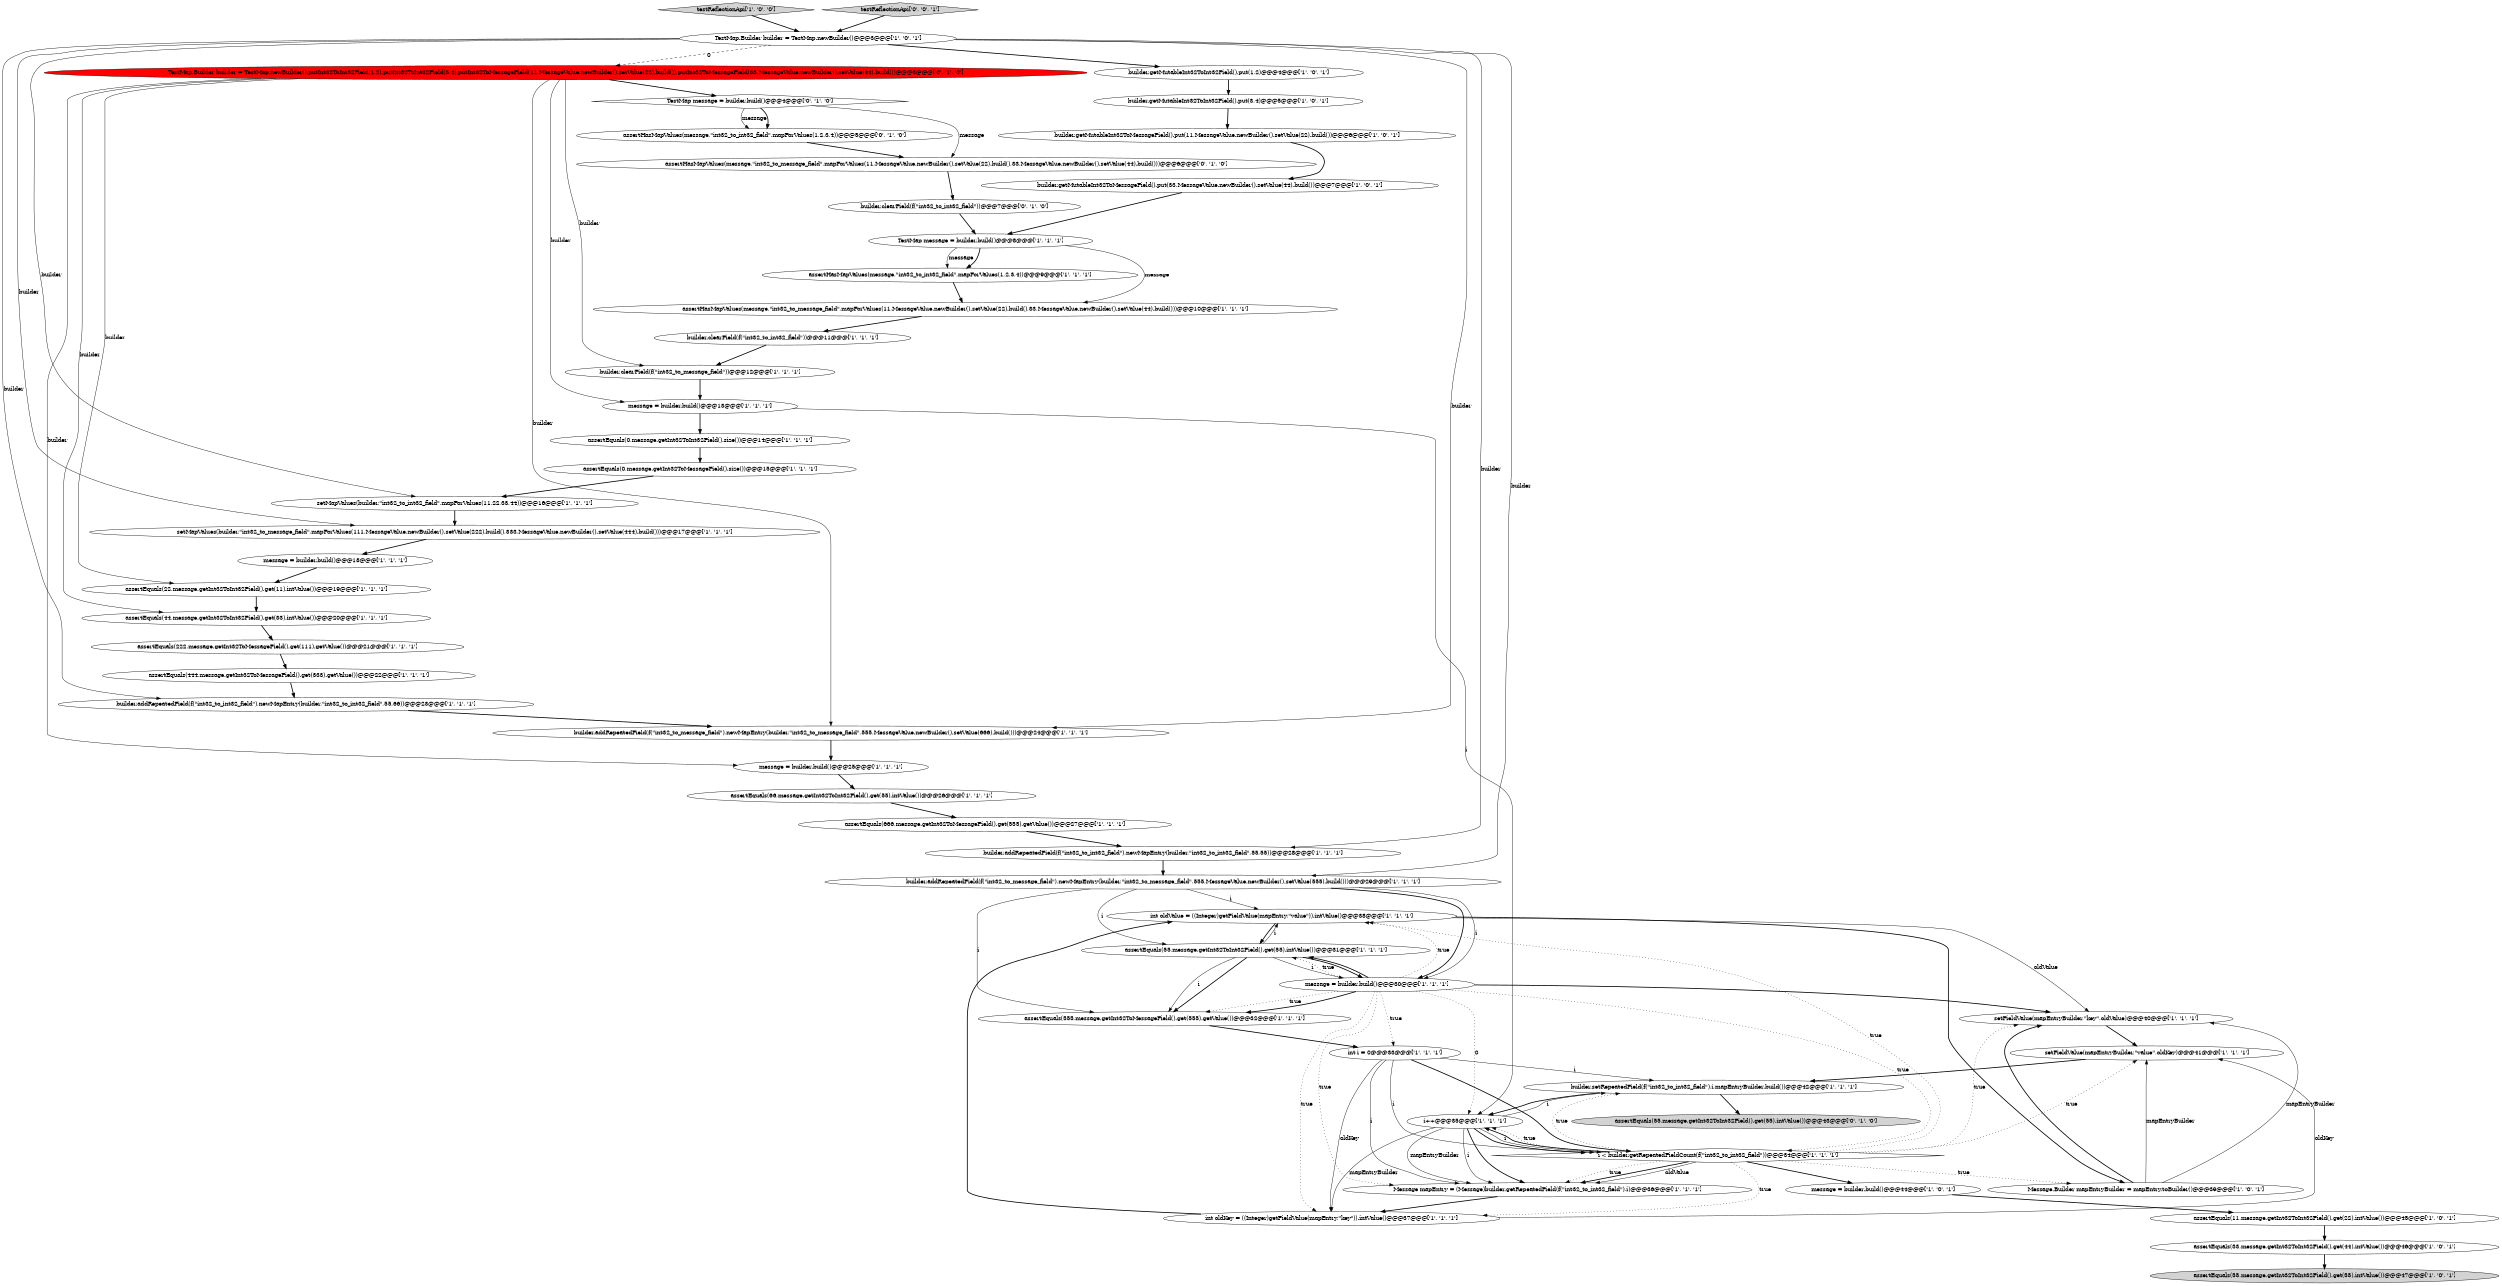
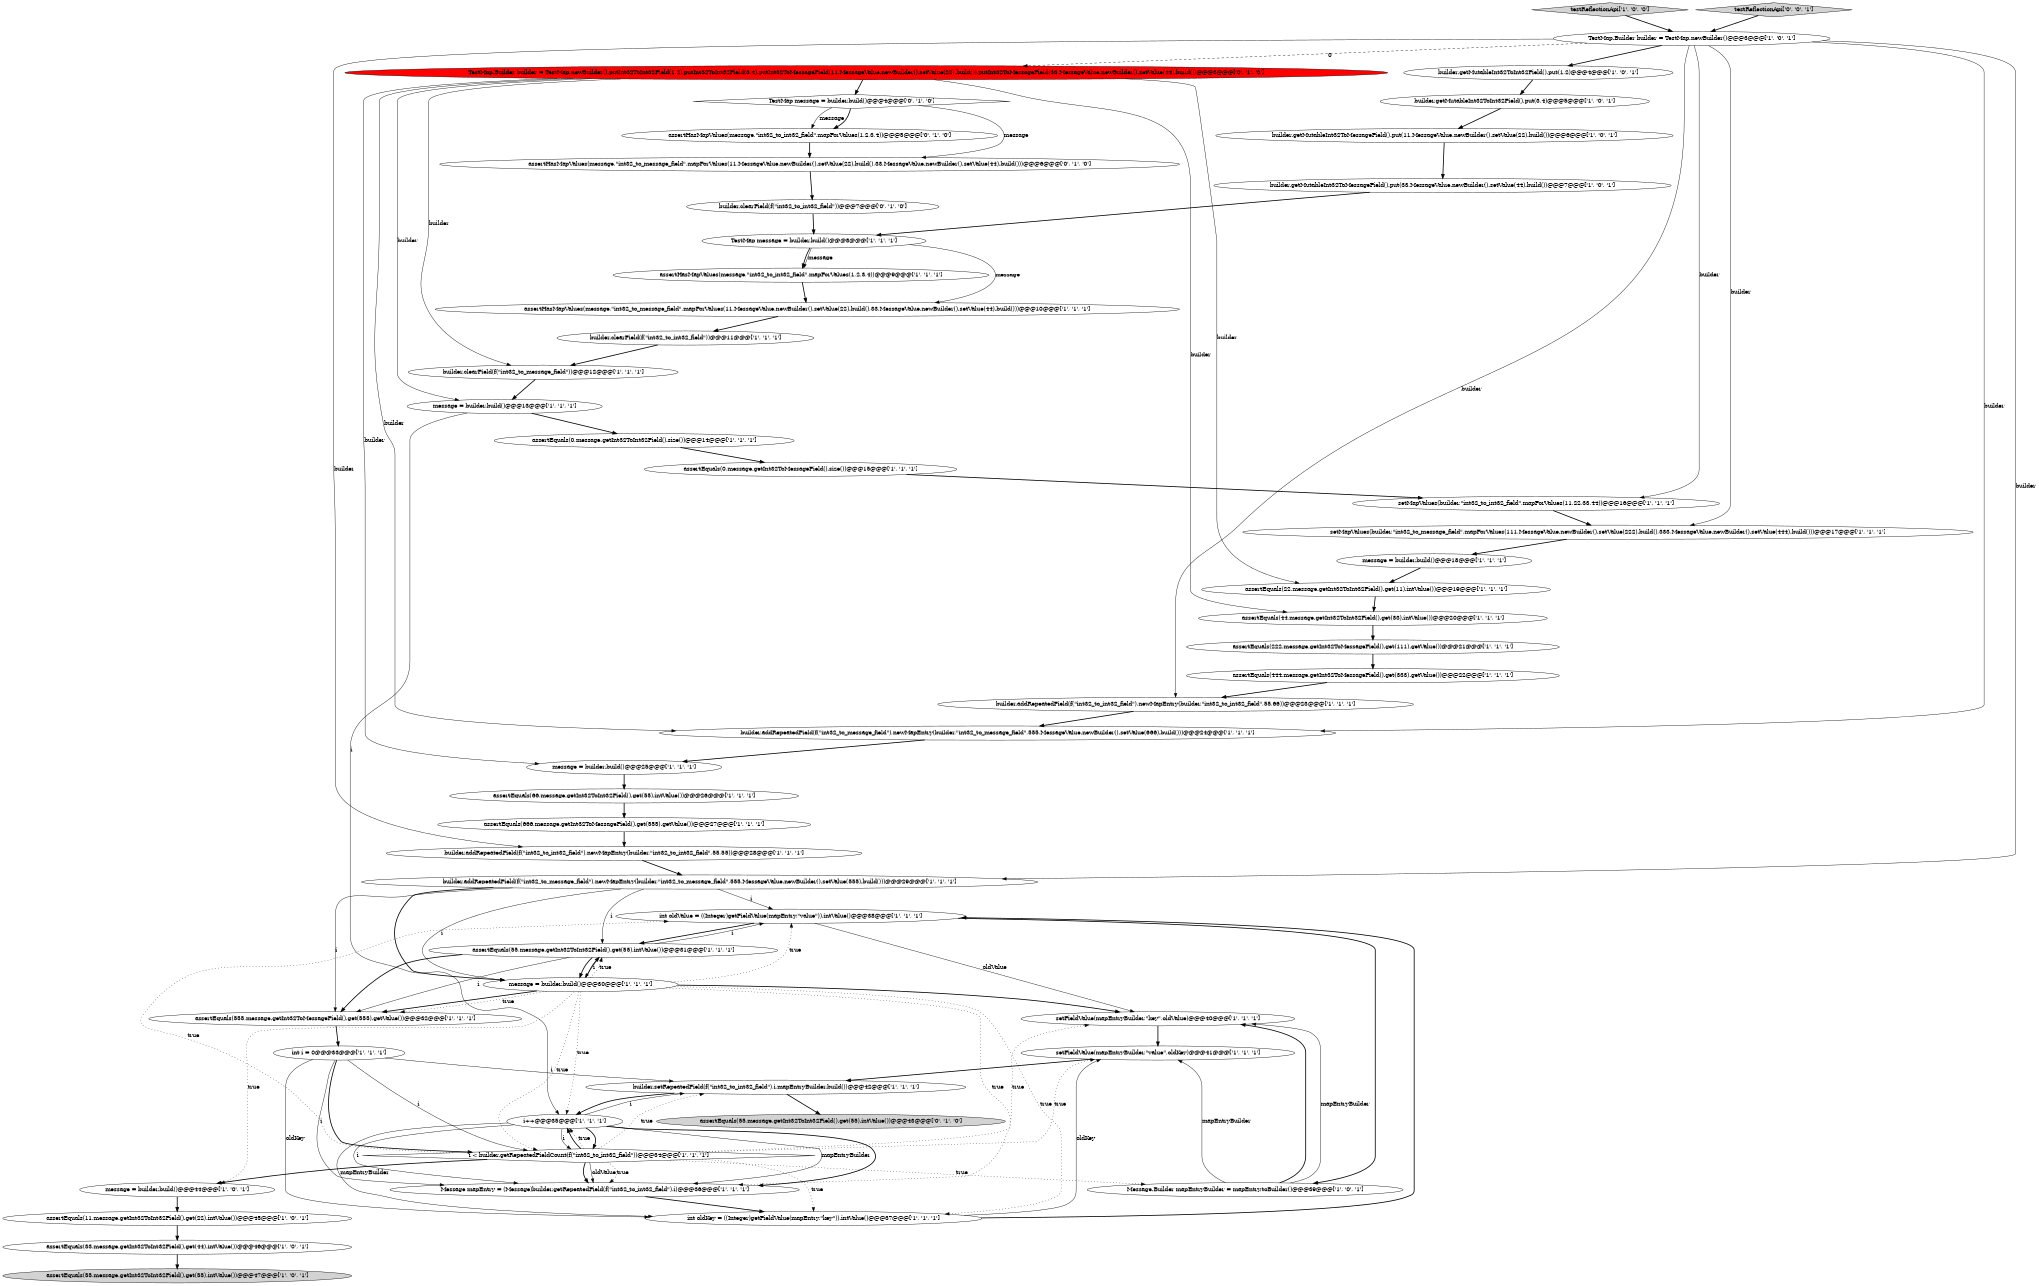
edge "message = builder.build()@@@30@@@['1', '1', '1']" -> "int i = 0@@@33@@@['1', '1', '1']": now "message = builder.build()@@@30@@@['1', '1', '1']" -> "message = builder.build()@@@44@@@['1', '0', '1']"
edge "message = builder.build()@@@30@@@['1', '1', '1']" -> "i++@@@35@@@['1', '1', '1']": label "0" -> "true"
